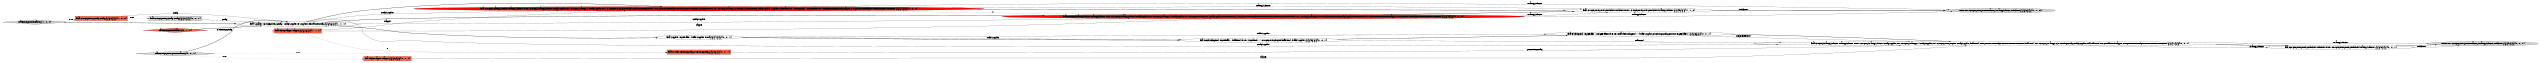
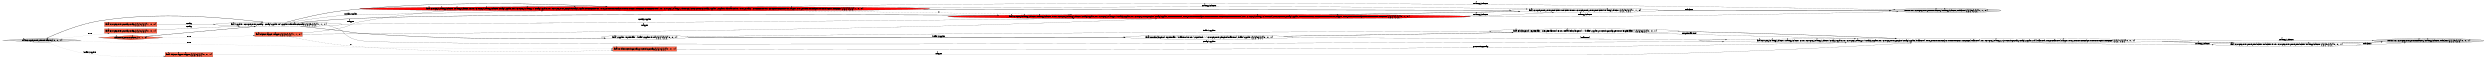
edge "final GroupByQueryConfig config@@@2@@@['1', '0', '0']" -> "final GroupByQueryConfig config@@@2@@@['0', '0', '1']": now "makeGroupByQueryRunnerFactory['0', '0', '1']" -> "final GroupByQueryConfig config@@@2@@@['0', '0', '1']"
node "final GroupByQueryConfig config@@@2@@@['0', '0', '1']": fillcolor lightgray -> tomato
node "makeQueryRunnerFactory['1', '0', '0']": removed
edge "makeQueryRunnerFactory['0', '1', '0']" -> "final ObjectMapper mapper@@@2@@@['1', '1', '0']": label "processingConfig" -> "true"
edge "makeGroupByQueryRunnerFactory['0', '0', '1']" -> "final ObjectMapper mapper@@@2@@@['0', '0', '1']": label "true" -> "bufferSupplier"
